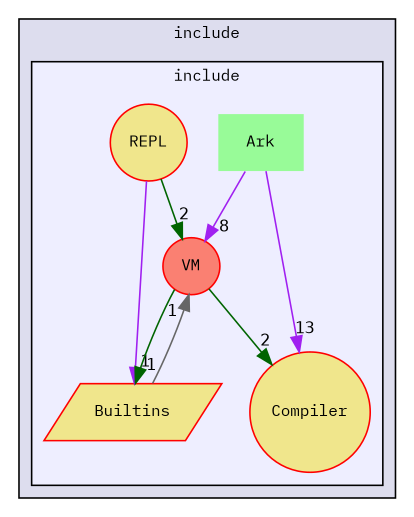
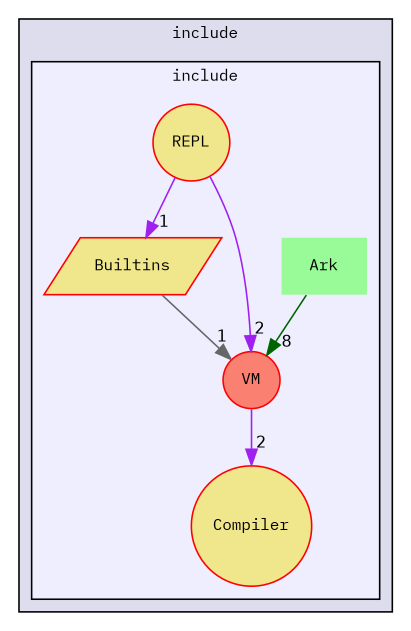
edge "Ark" -> "VM": color purple -> darkgreen
edge "REPL" -> "VM": color darkgreen -> purple
edge "Ark" -> "Compiler": removed
edge "VM" -> "Compiler": color darkgreen -> purple
edge "VM" -> "Builtins": removed
